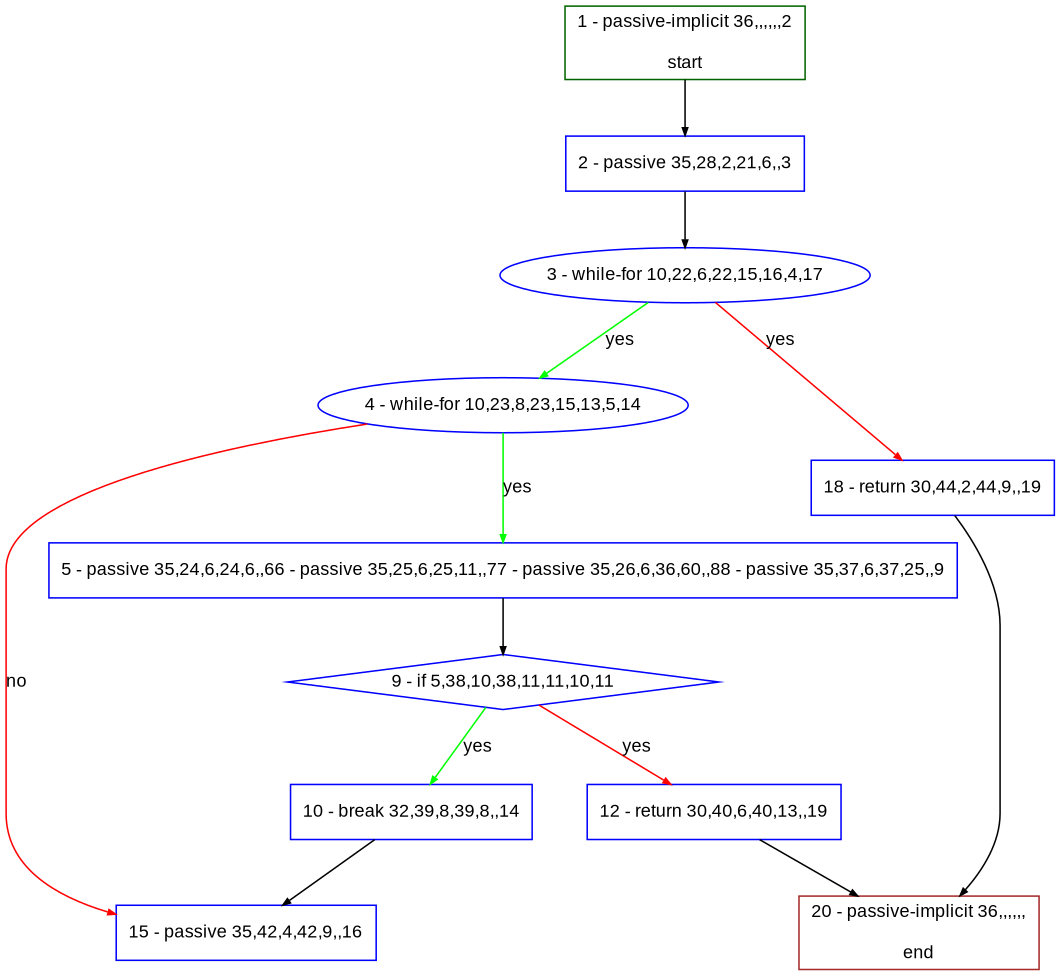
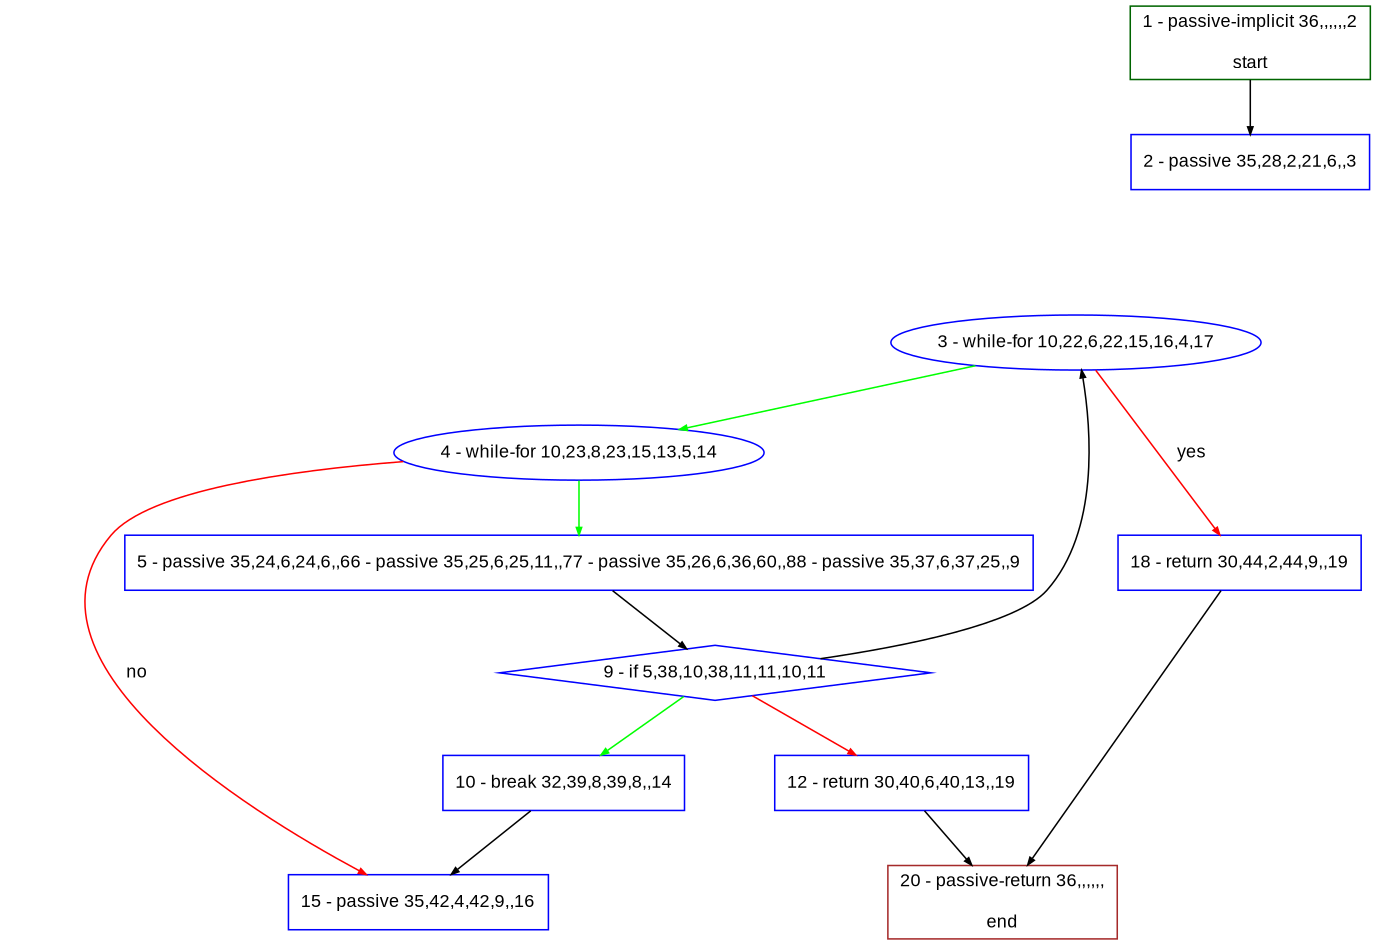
edge "2 - passive 35,28,2,21,6,,3" -> "3 - while-for 10,22,6,22,15,16,4,17": now "9 - if 5,38,10,38,11,11,10,11" -> "3 - while-for 10,22,6,22,15,16,4,17"
edge "9 - if 5,38,10,38,11,11,10,11" -> "12 - return 30,40,6,40,13,,19": label "yes" -> "no"
node "20 - passive-implicit 36,,,,,, end": label "20 - passive-implicit 36,,,,,, end" -> "20 - passive-return 36,,,,,, end"
